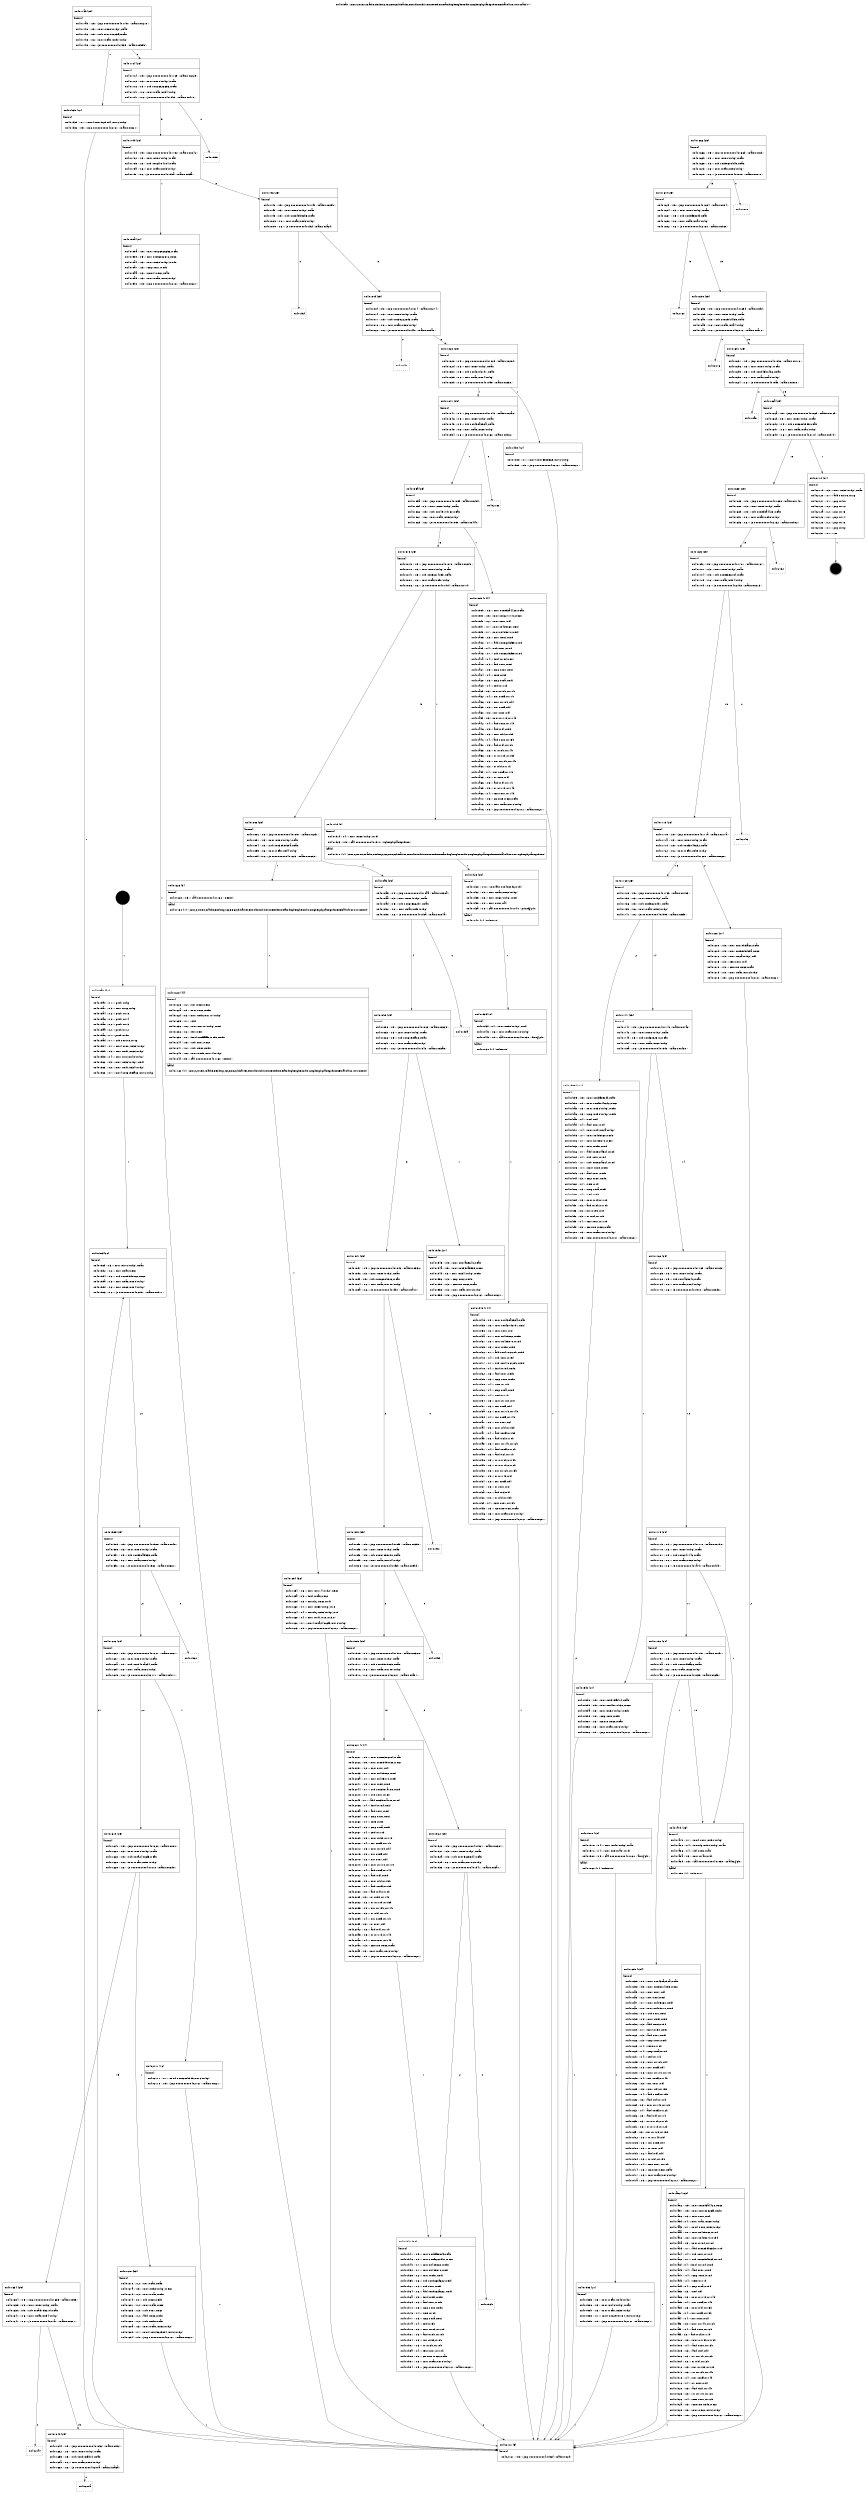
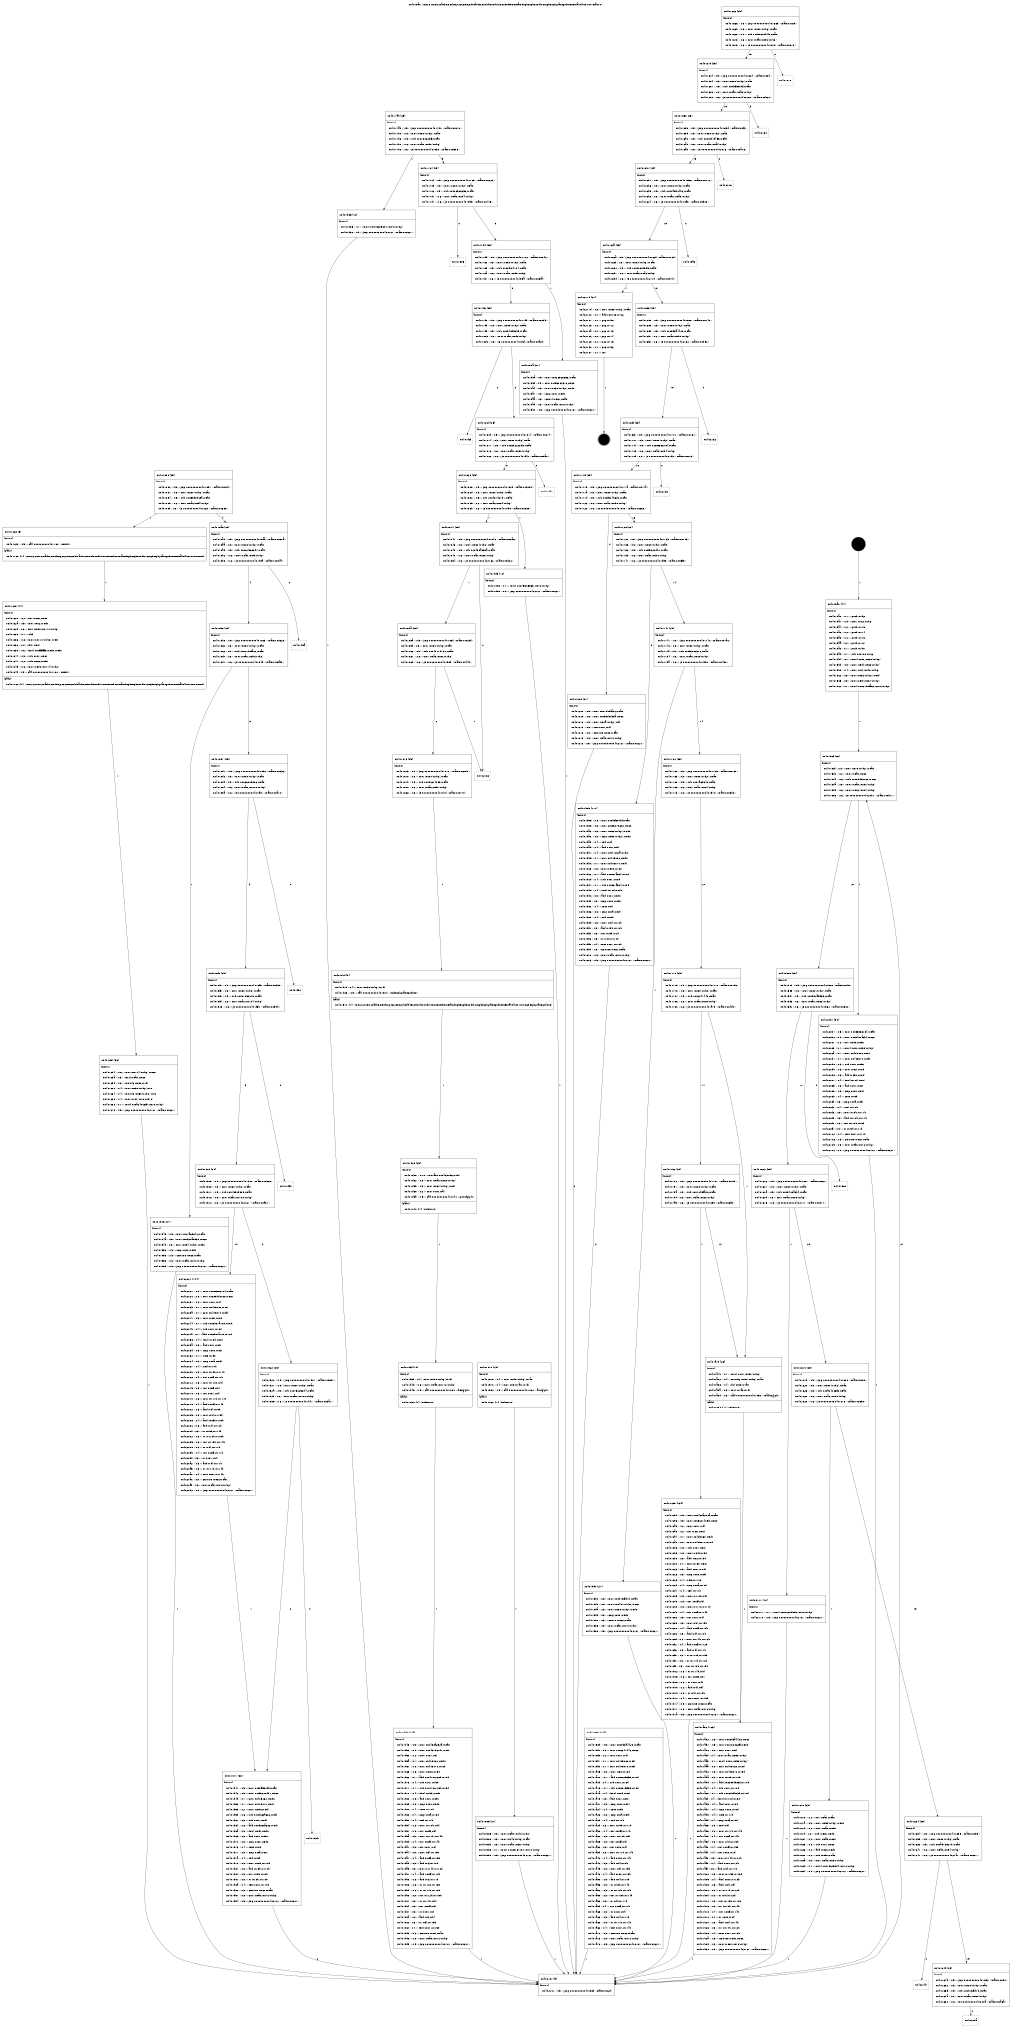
edge "0x40185a [25]" -> "0x4019eb [144]": now "0x40185a [25]" -> "0x40216c"
edge "0x401873 [25]" -> "0x40188c [25]": removed, label "5"
node "0x4020b7 [90]": added
edge "0x401945 [27]" -> "0x4021c1 [5]": added, label "1"
